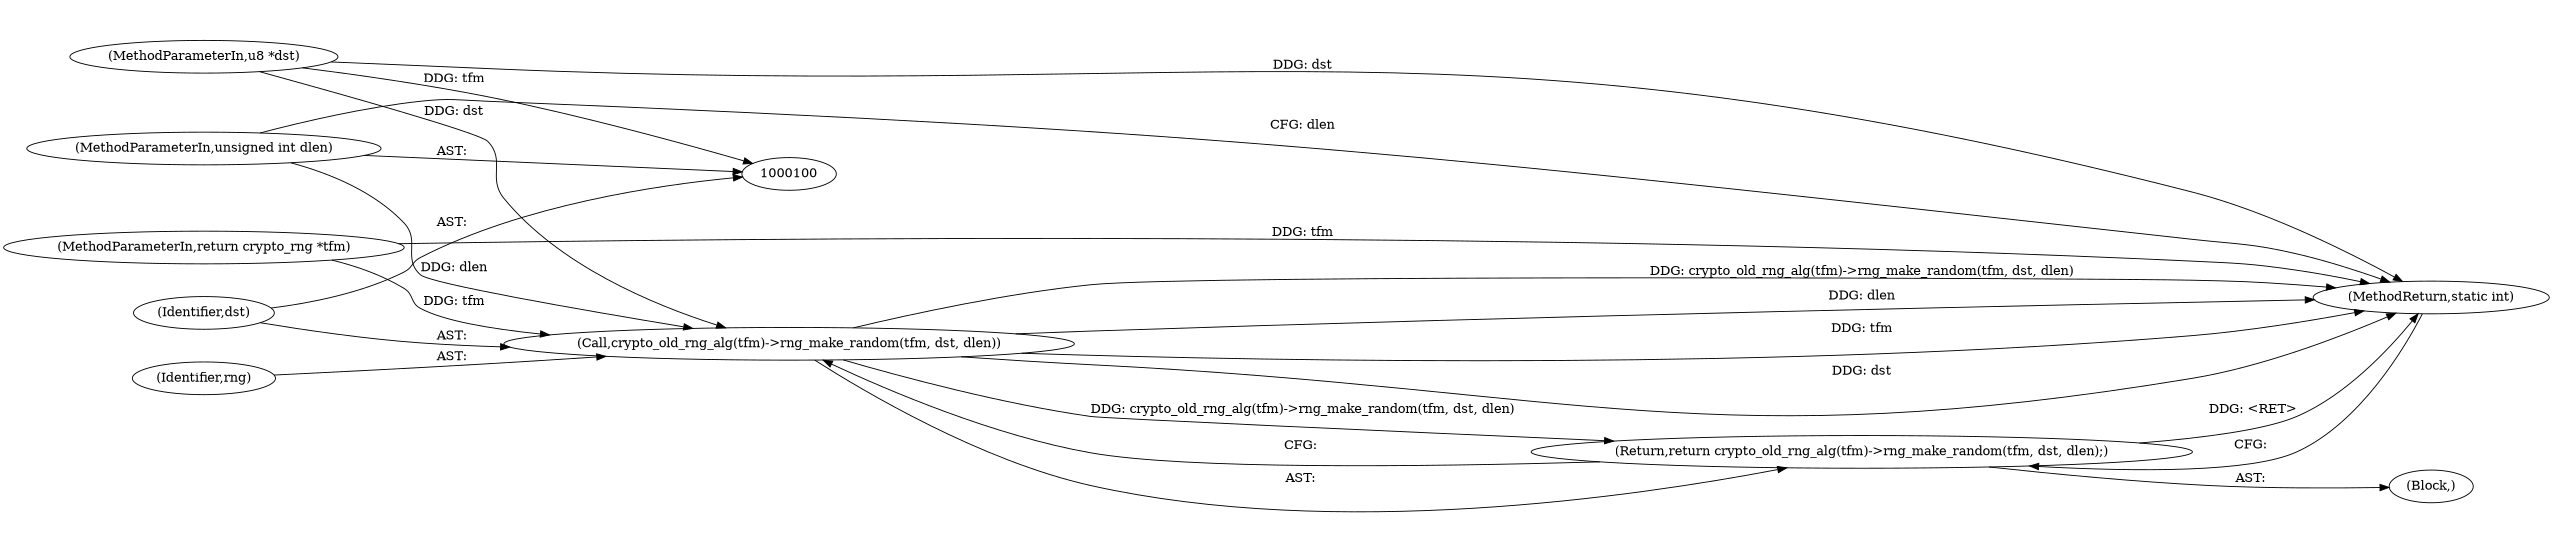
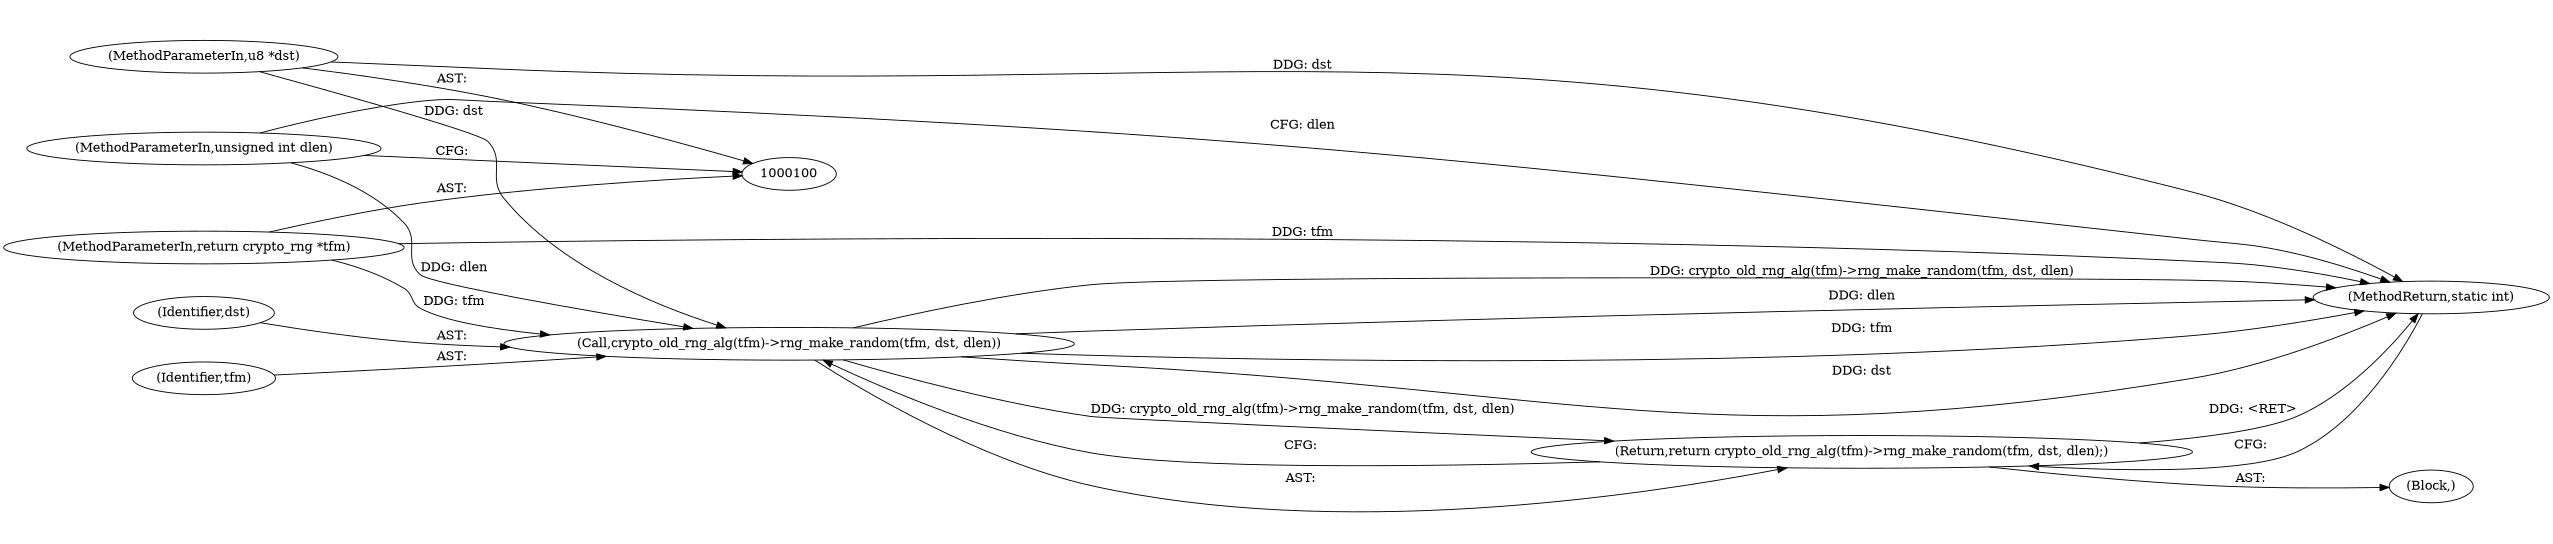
edge "(MethodParameterIn,u8 *dst)" -> "1000100": label "DDG: tfm" -> "AST: "
edge "(MethodParameterIn,unsigned int dlen)" -> "1000100": label "AST: " -> "CFG: "
edge "(Identifier,dst)" -> "1000100": now "(MethodParameterIn,return crypto_rng *tfm)" -> "1000100"
node "(Identifier,rng)": label "(Identifier,rng)" -> "(Identifier,tfm)"
